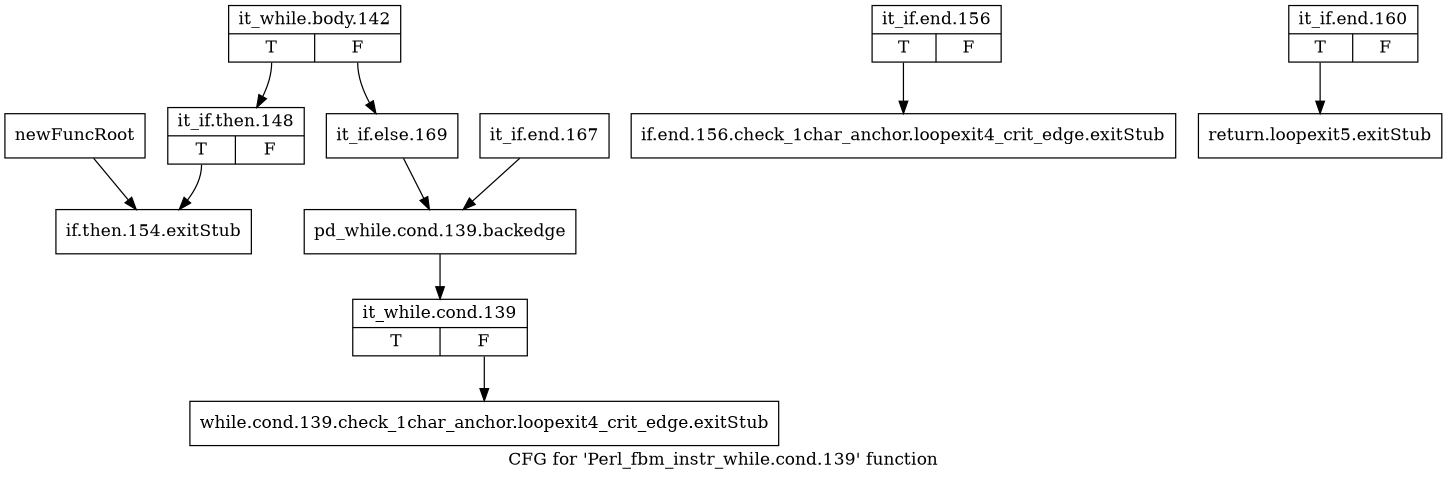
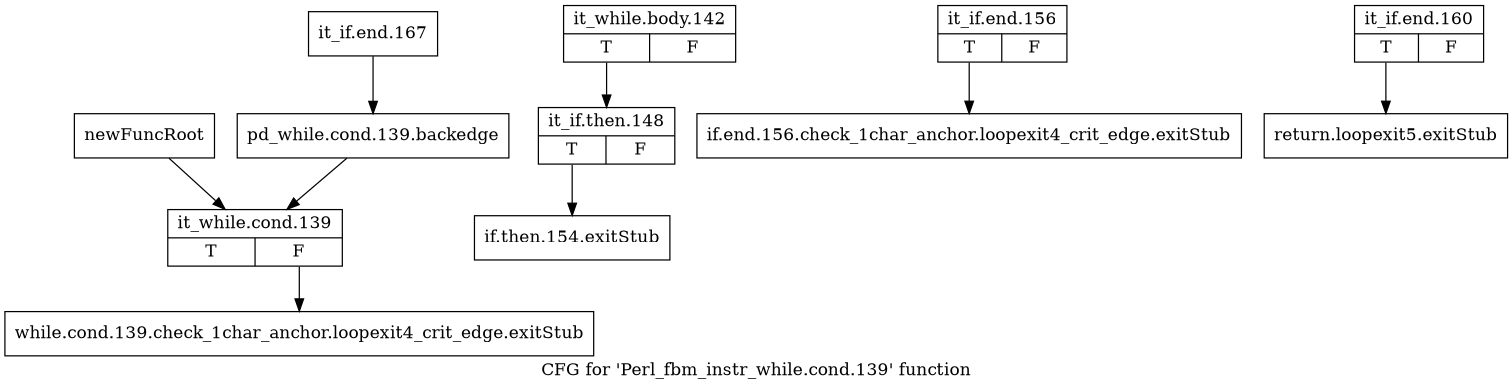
node "it_if.else.169": removed
edge "newFuncRoot" -> "if.then.154.exitStub": now "newFuncRoot" -> "it_while.cond.139"
